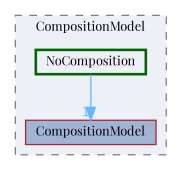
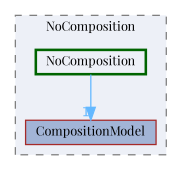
cluster "CompositionModel": label "CompositionModel" -> "NoComposition"
